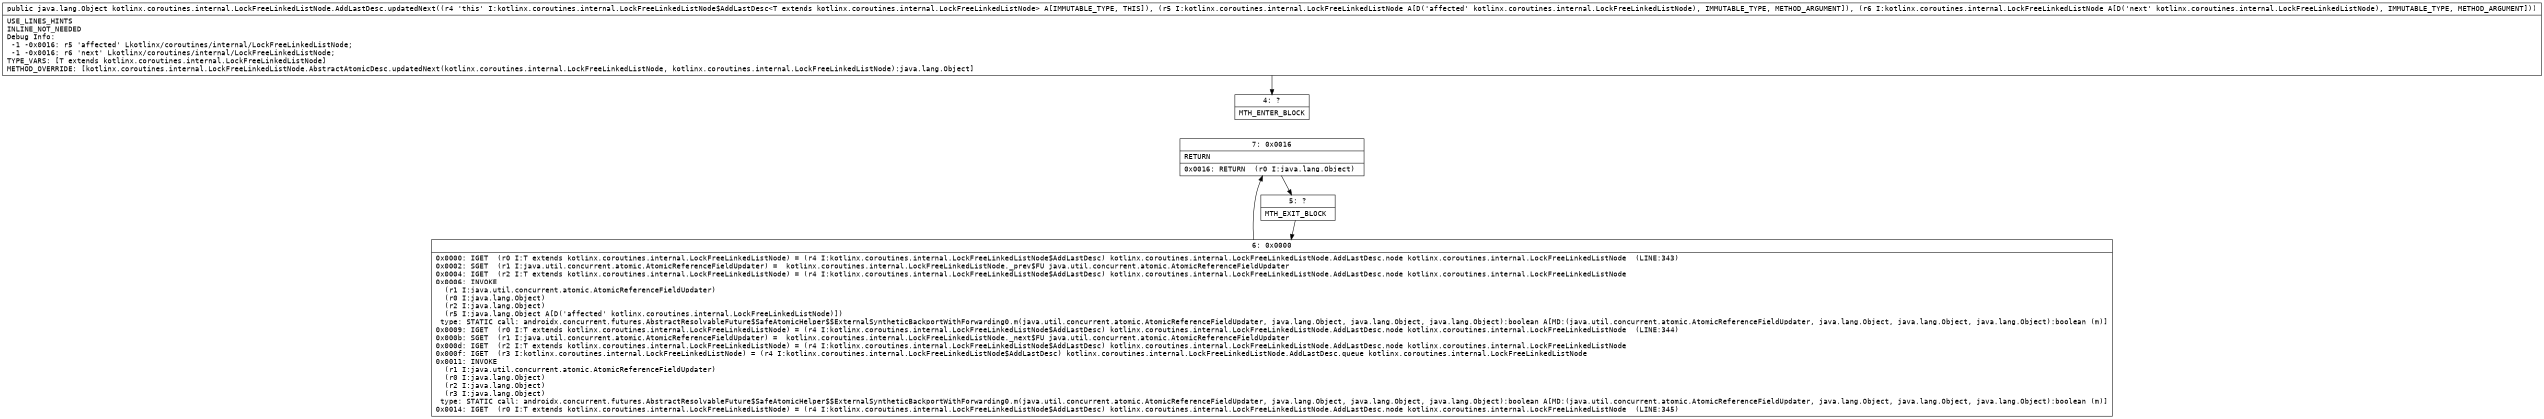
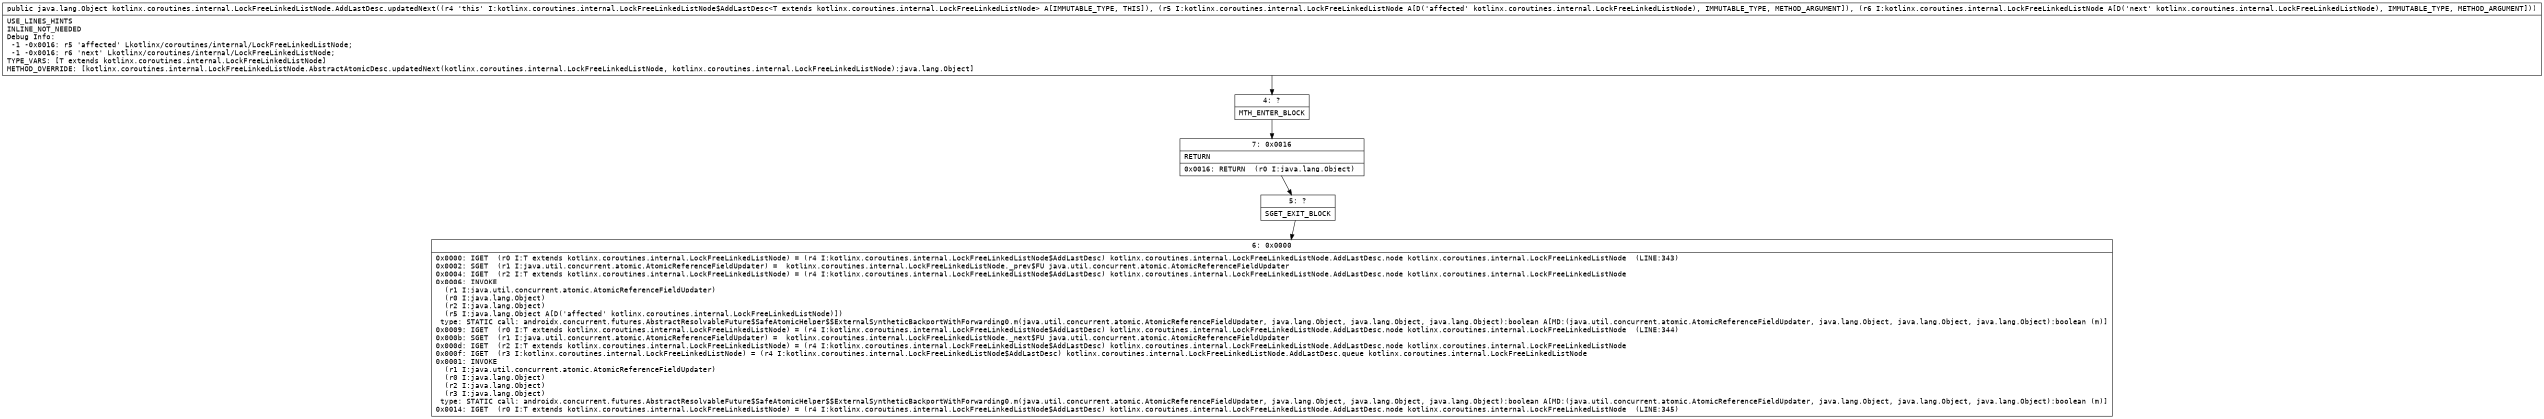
edge "6: 0x0000" -> "7: 0x0016": now "4: ?" -> "7: 0x0016"
node "5: ?": text "MTH_EXIT_BLOCK" -> "SGET_EXIT_BLOCK"
node "6: 0x0000": text "0x0011: INVOKE" -> "0x0001: INVOKE"
